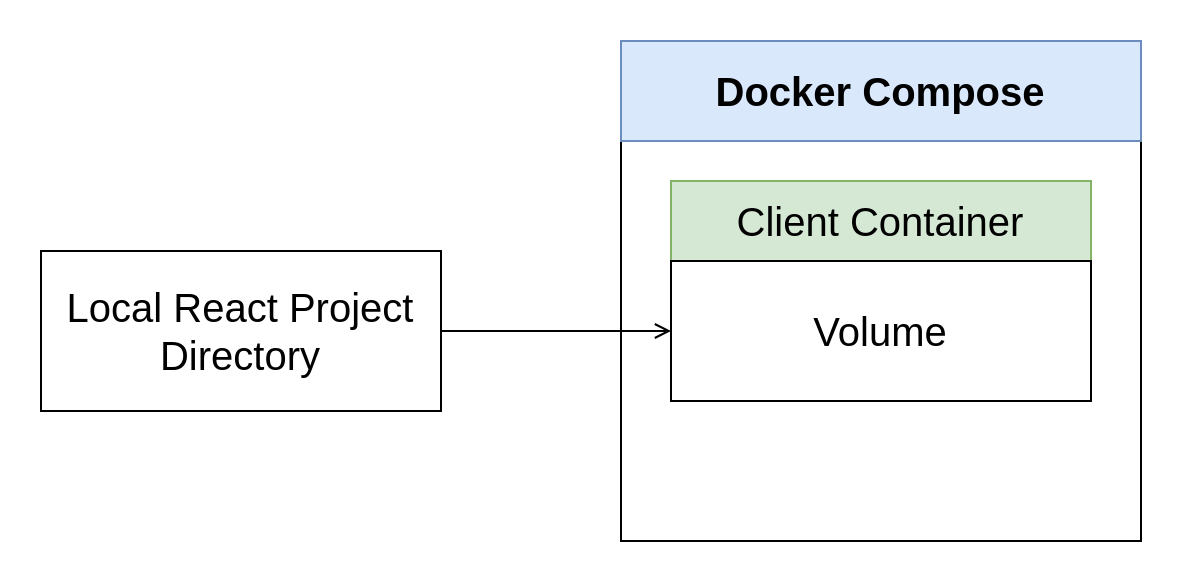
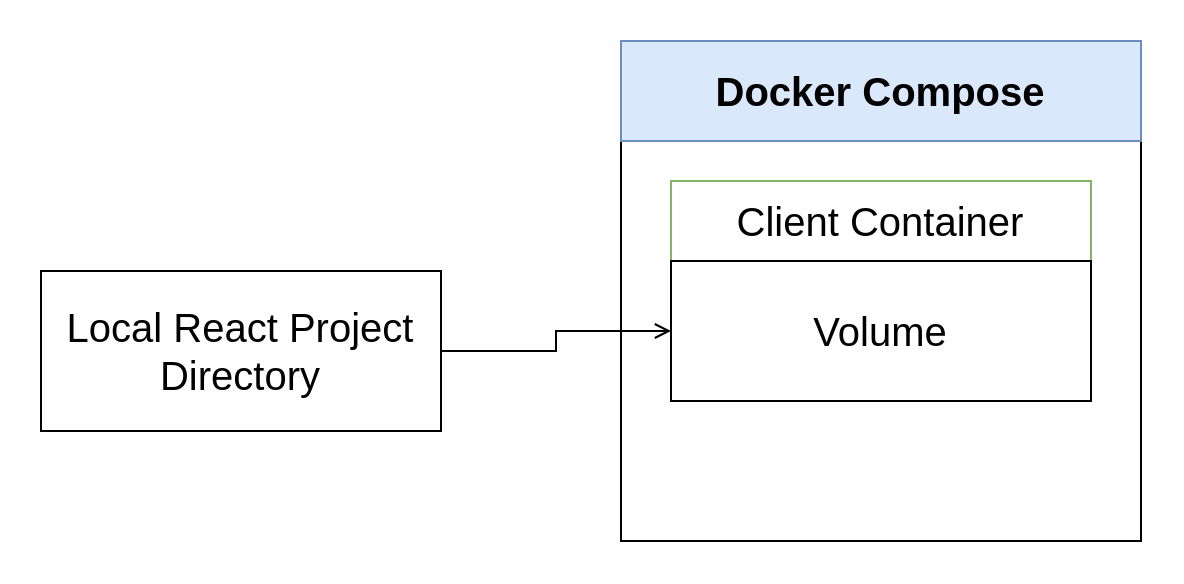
node "Client Container": fillcolor #d5e8d4 -> #ffffff
node "Local React Project Directory": moved (241, 331) -> (241, 351)
